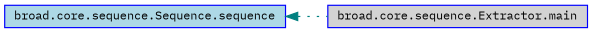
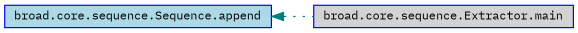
node "broad.core.sequence.Sequence.sequence": label "broad.core.sequence.Sequence.sequence" -> "broad.core.sequence.Sequence.append"
